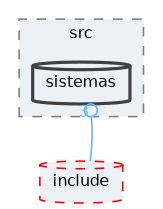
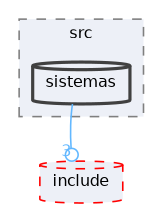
edge "include" -> "sistemas": reversed
